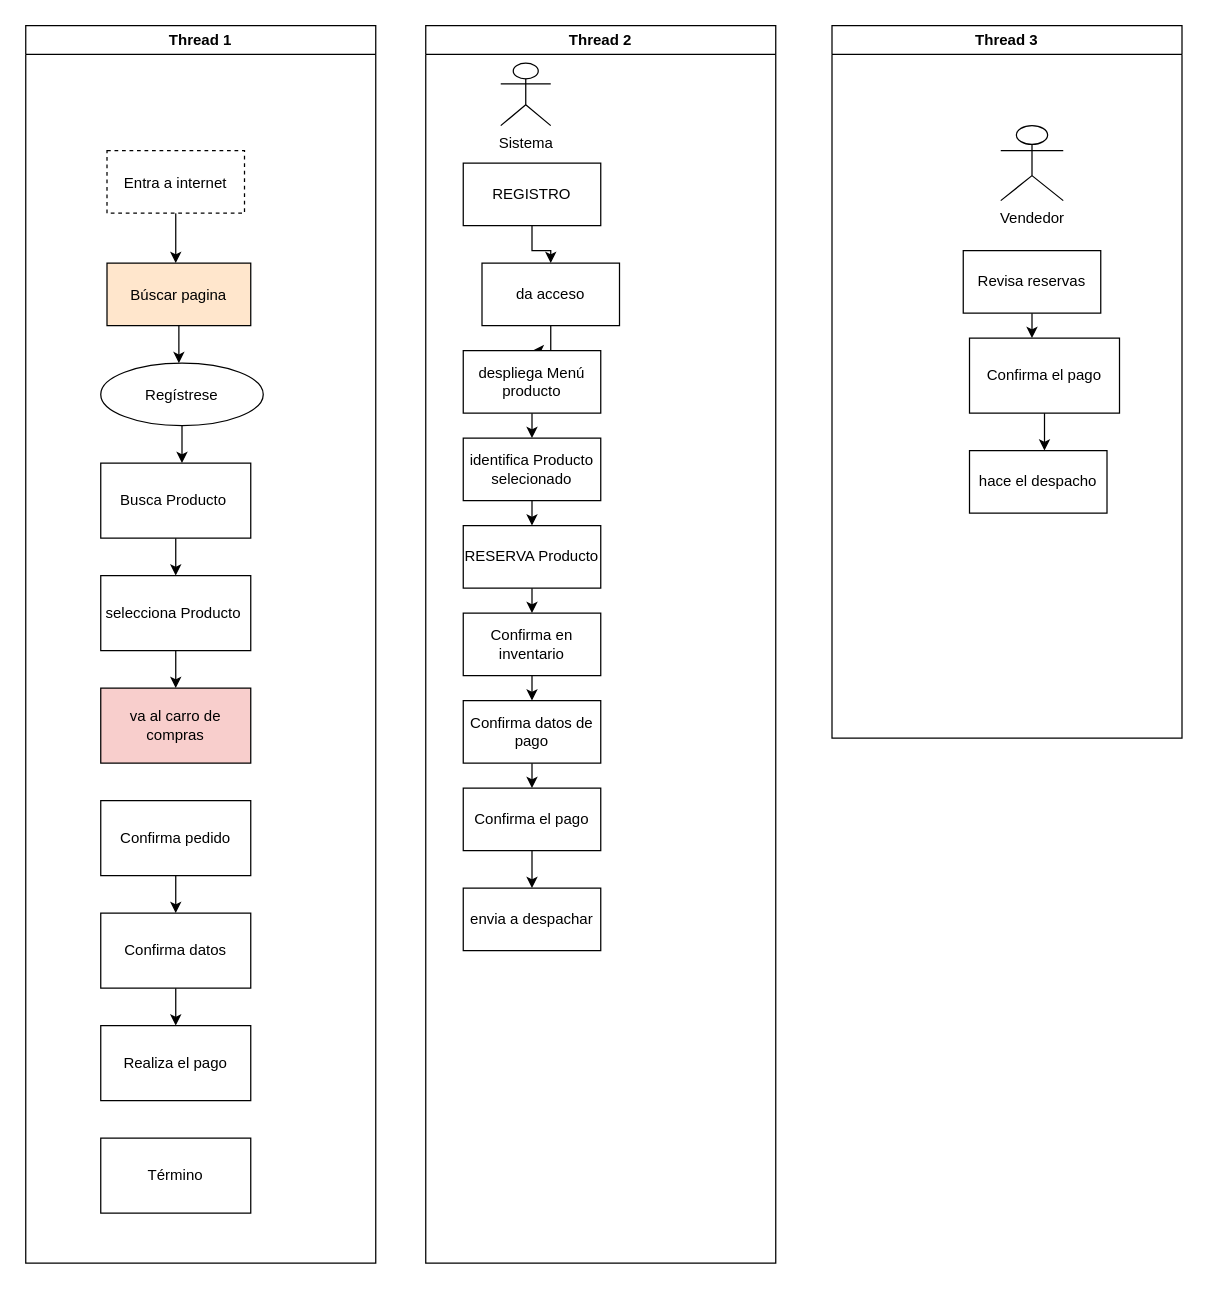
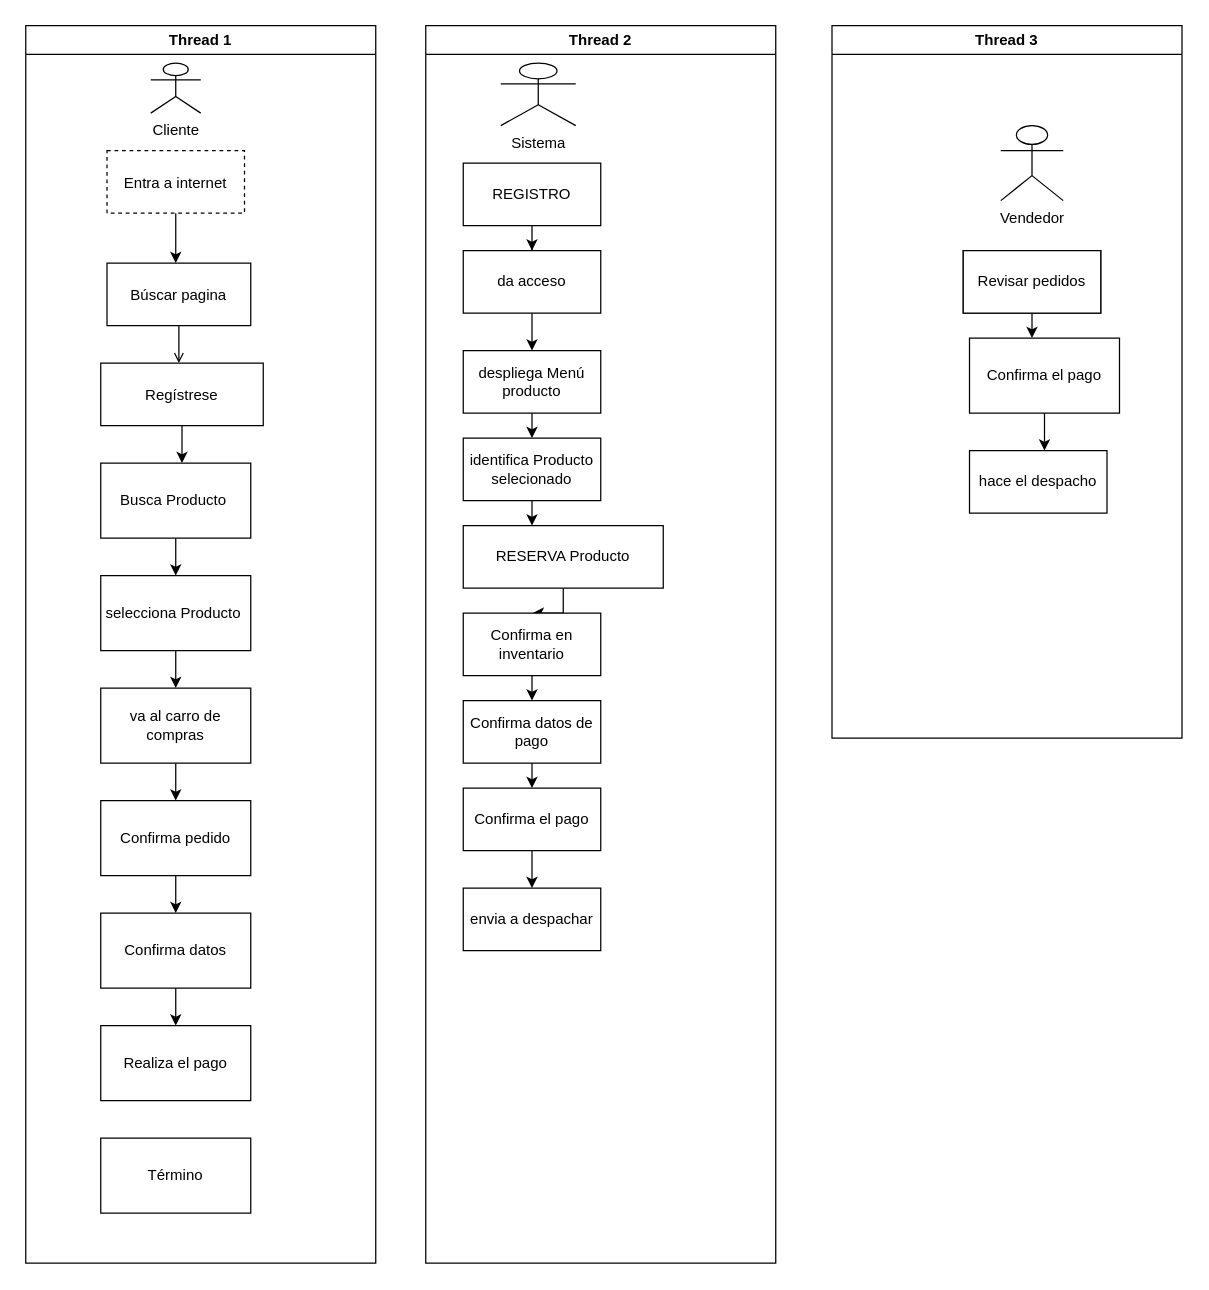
node "Cliente": added
node "Sistema": size 50x63 -> 75x63
node "Revisar pedidos": added
node "Búscar pagina": fillcolor #ffe6cc -> #ffffff
node "da acceso": moved (551, 294) -> (532, 282)
edge "Búscar pagina" -> "Regístrese": arrowhead classic -> open
node "Regístrese": shape ellipse -> rectangle
node "RESERVA Producto": size 138x63 -> 200x63
node "va al carro de compras": fillcolor #f8cecc -> #ffffff
edge "va al carro de compras" -> "Confirma pedido": added
